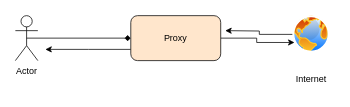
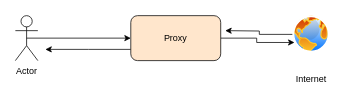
edge "Actor" -> "Proxy": arrowhead diamond -> classic
